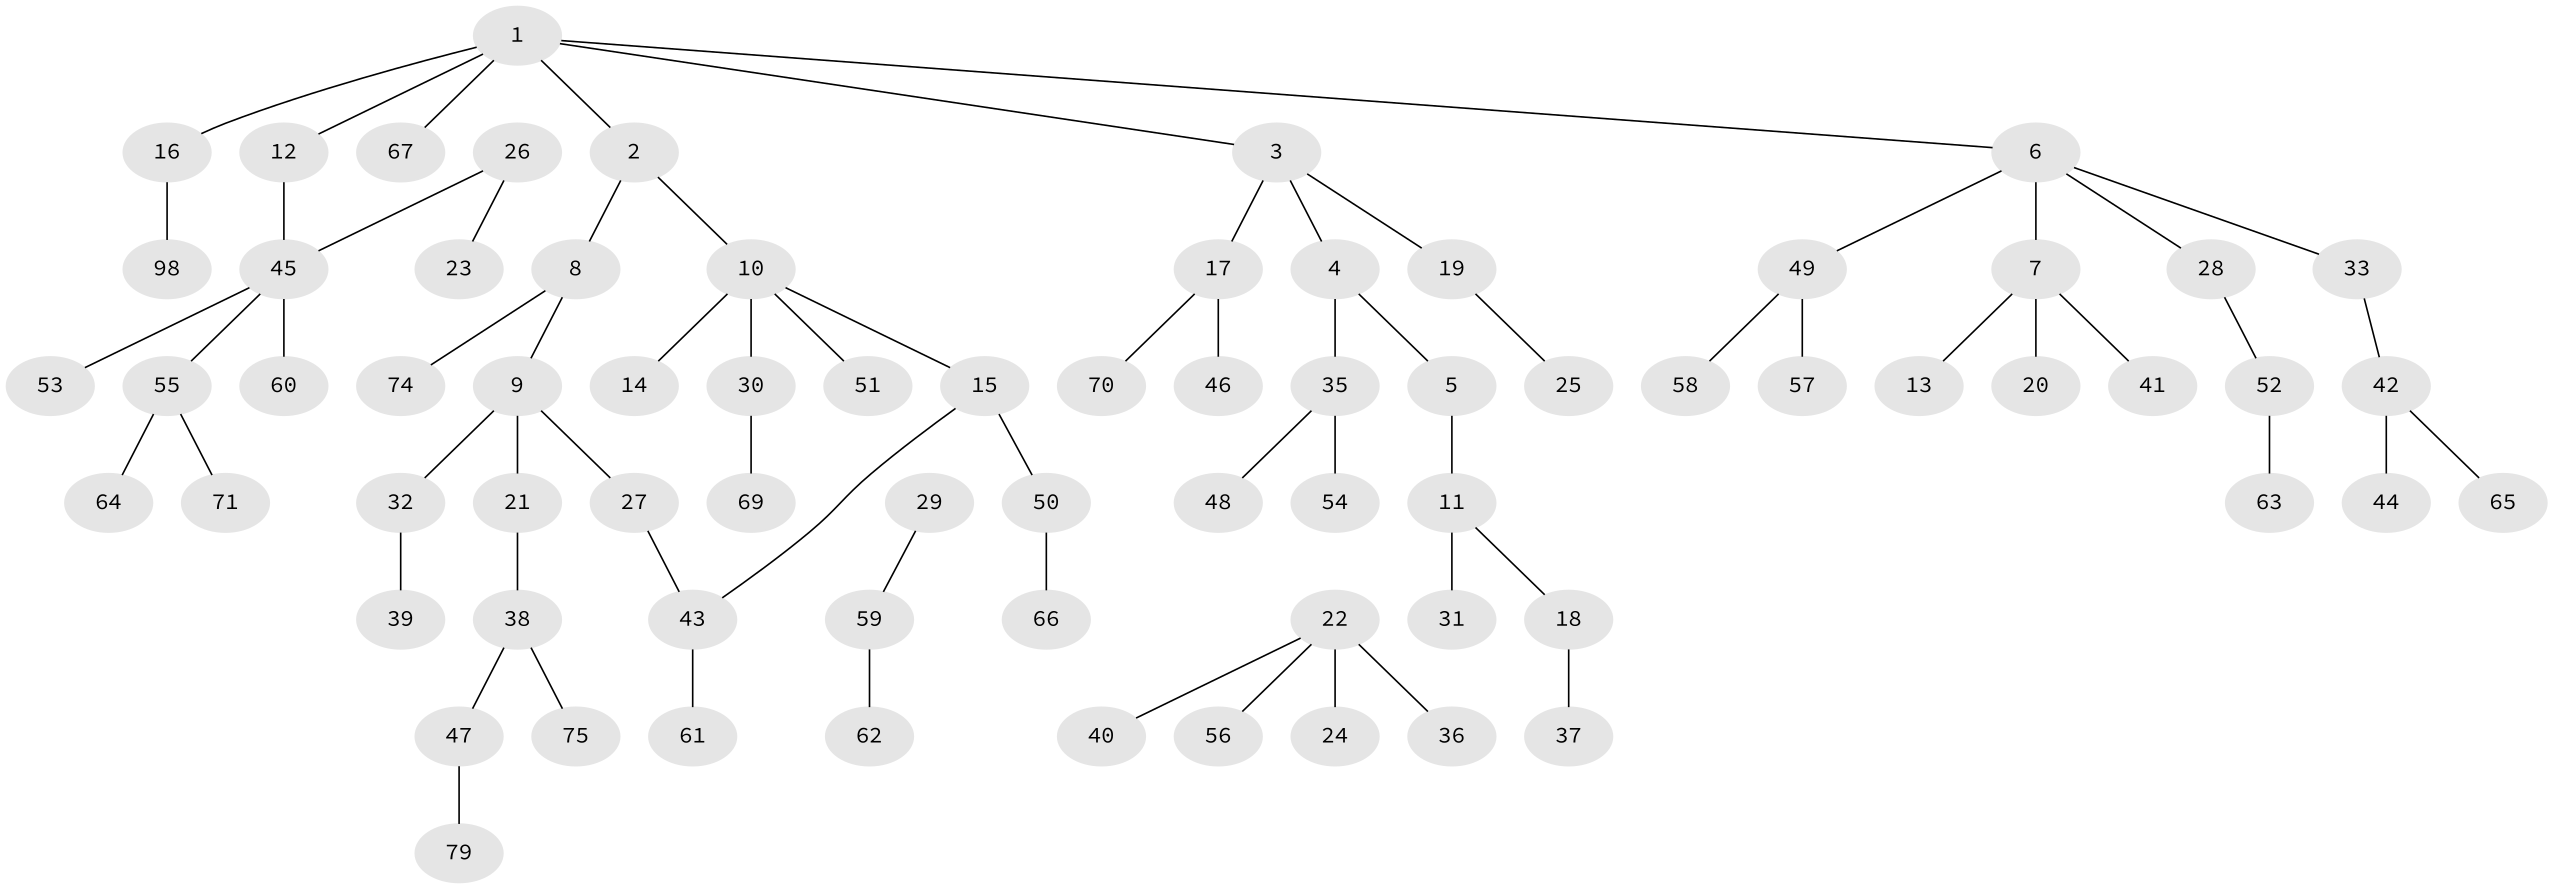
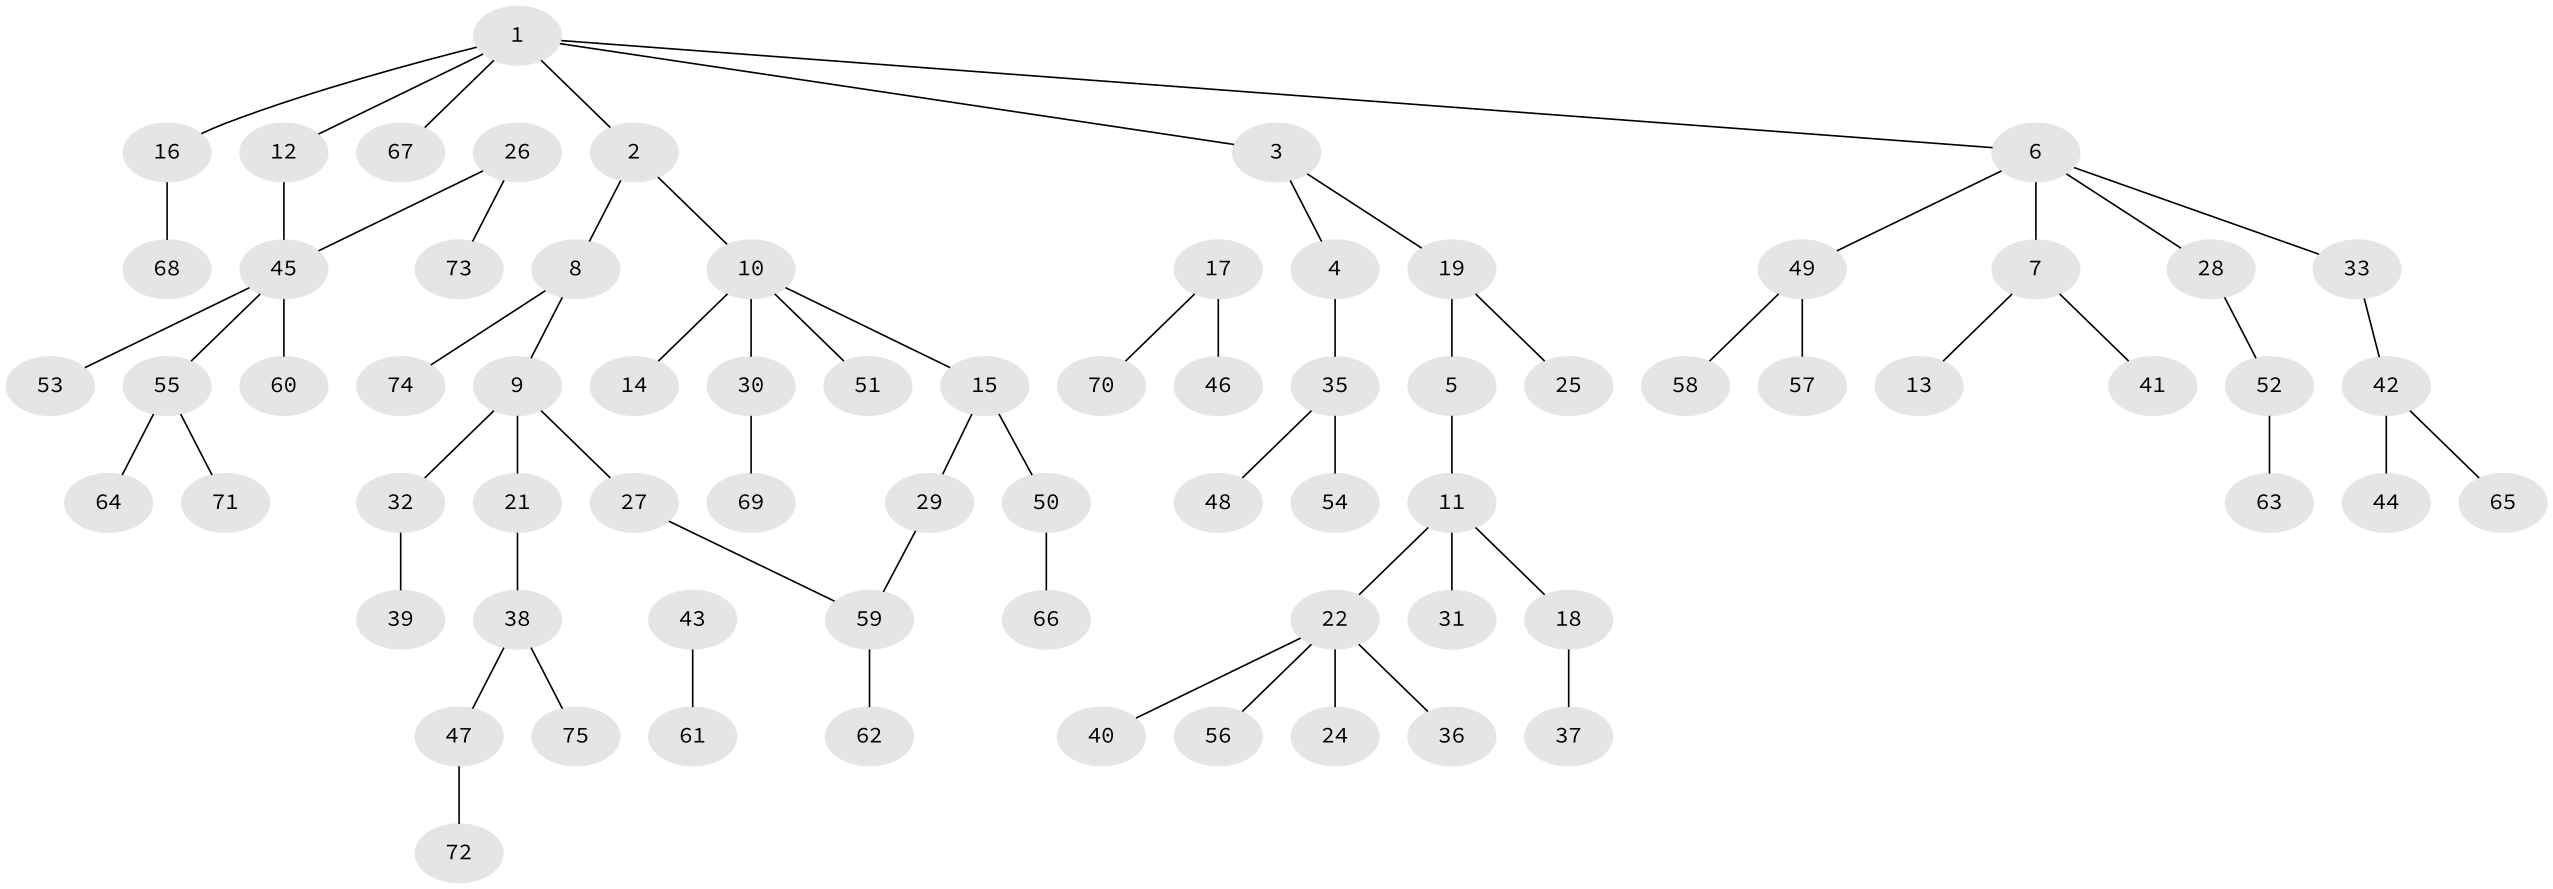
edge "3" -- "17": removed
node "98": label "98" -> "68"
node "23": label "23" -> "73"
edge "4" -- "5": now "19" -- "5"
node "20": removed
edge "15" -- "43": now "15" -- "29"
edge "27" -- "43": now "27" -- "59"
edge "11" -- "22": added
node "79": label "79" -> "72"
